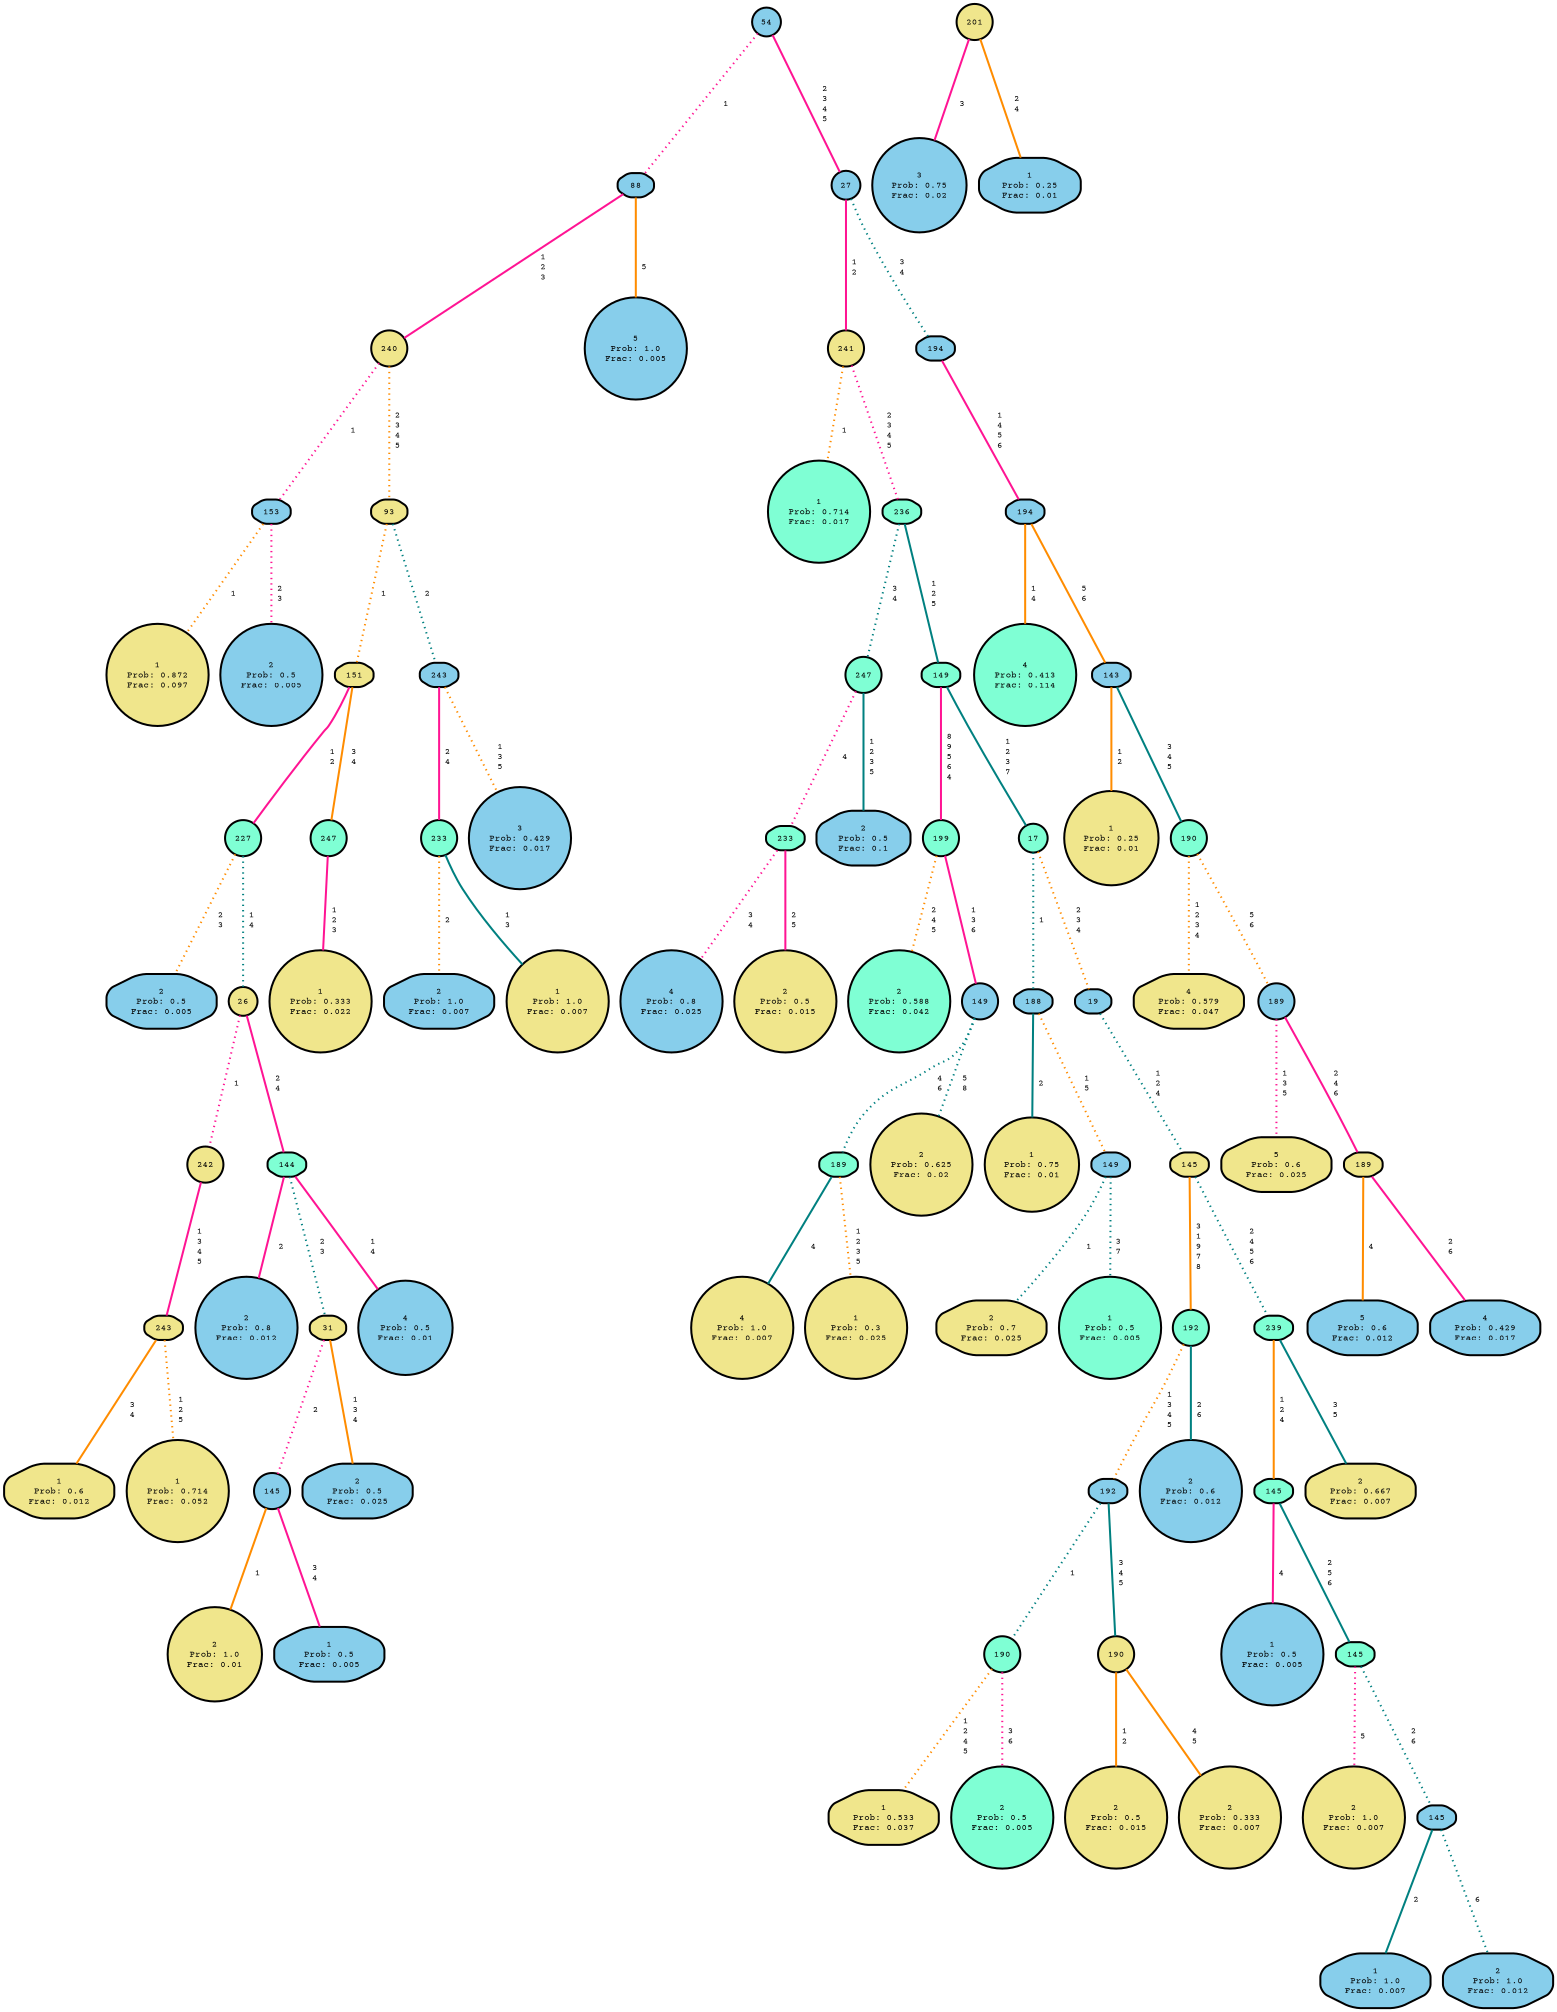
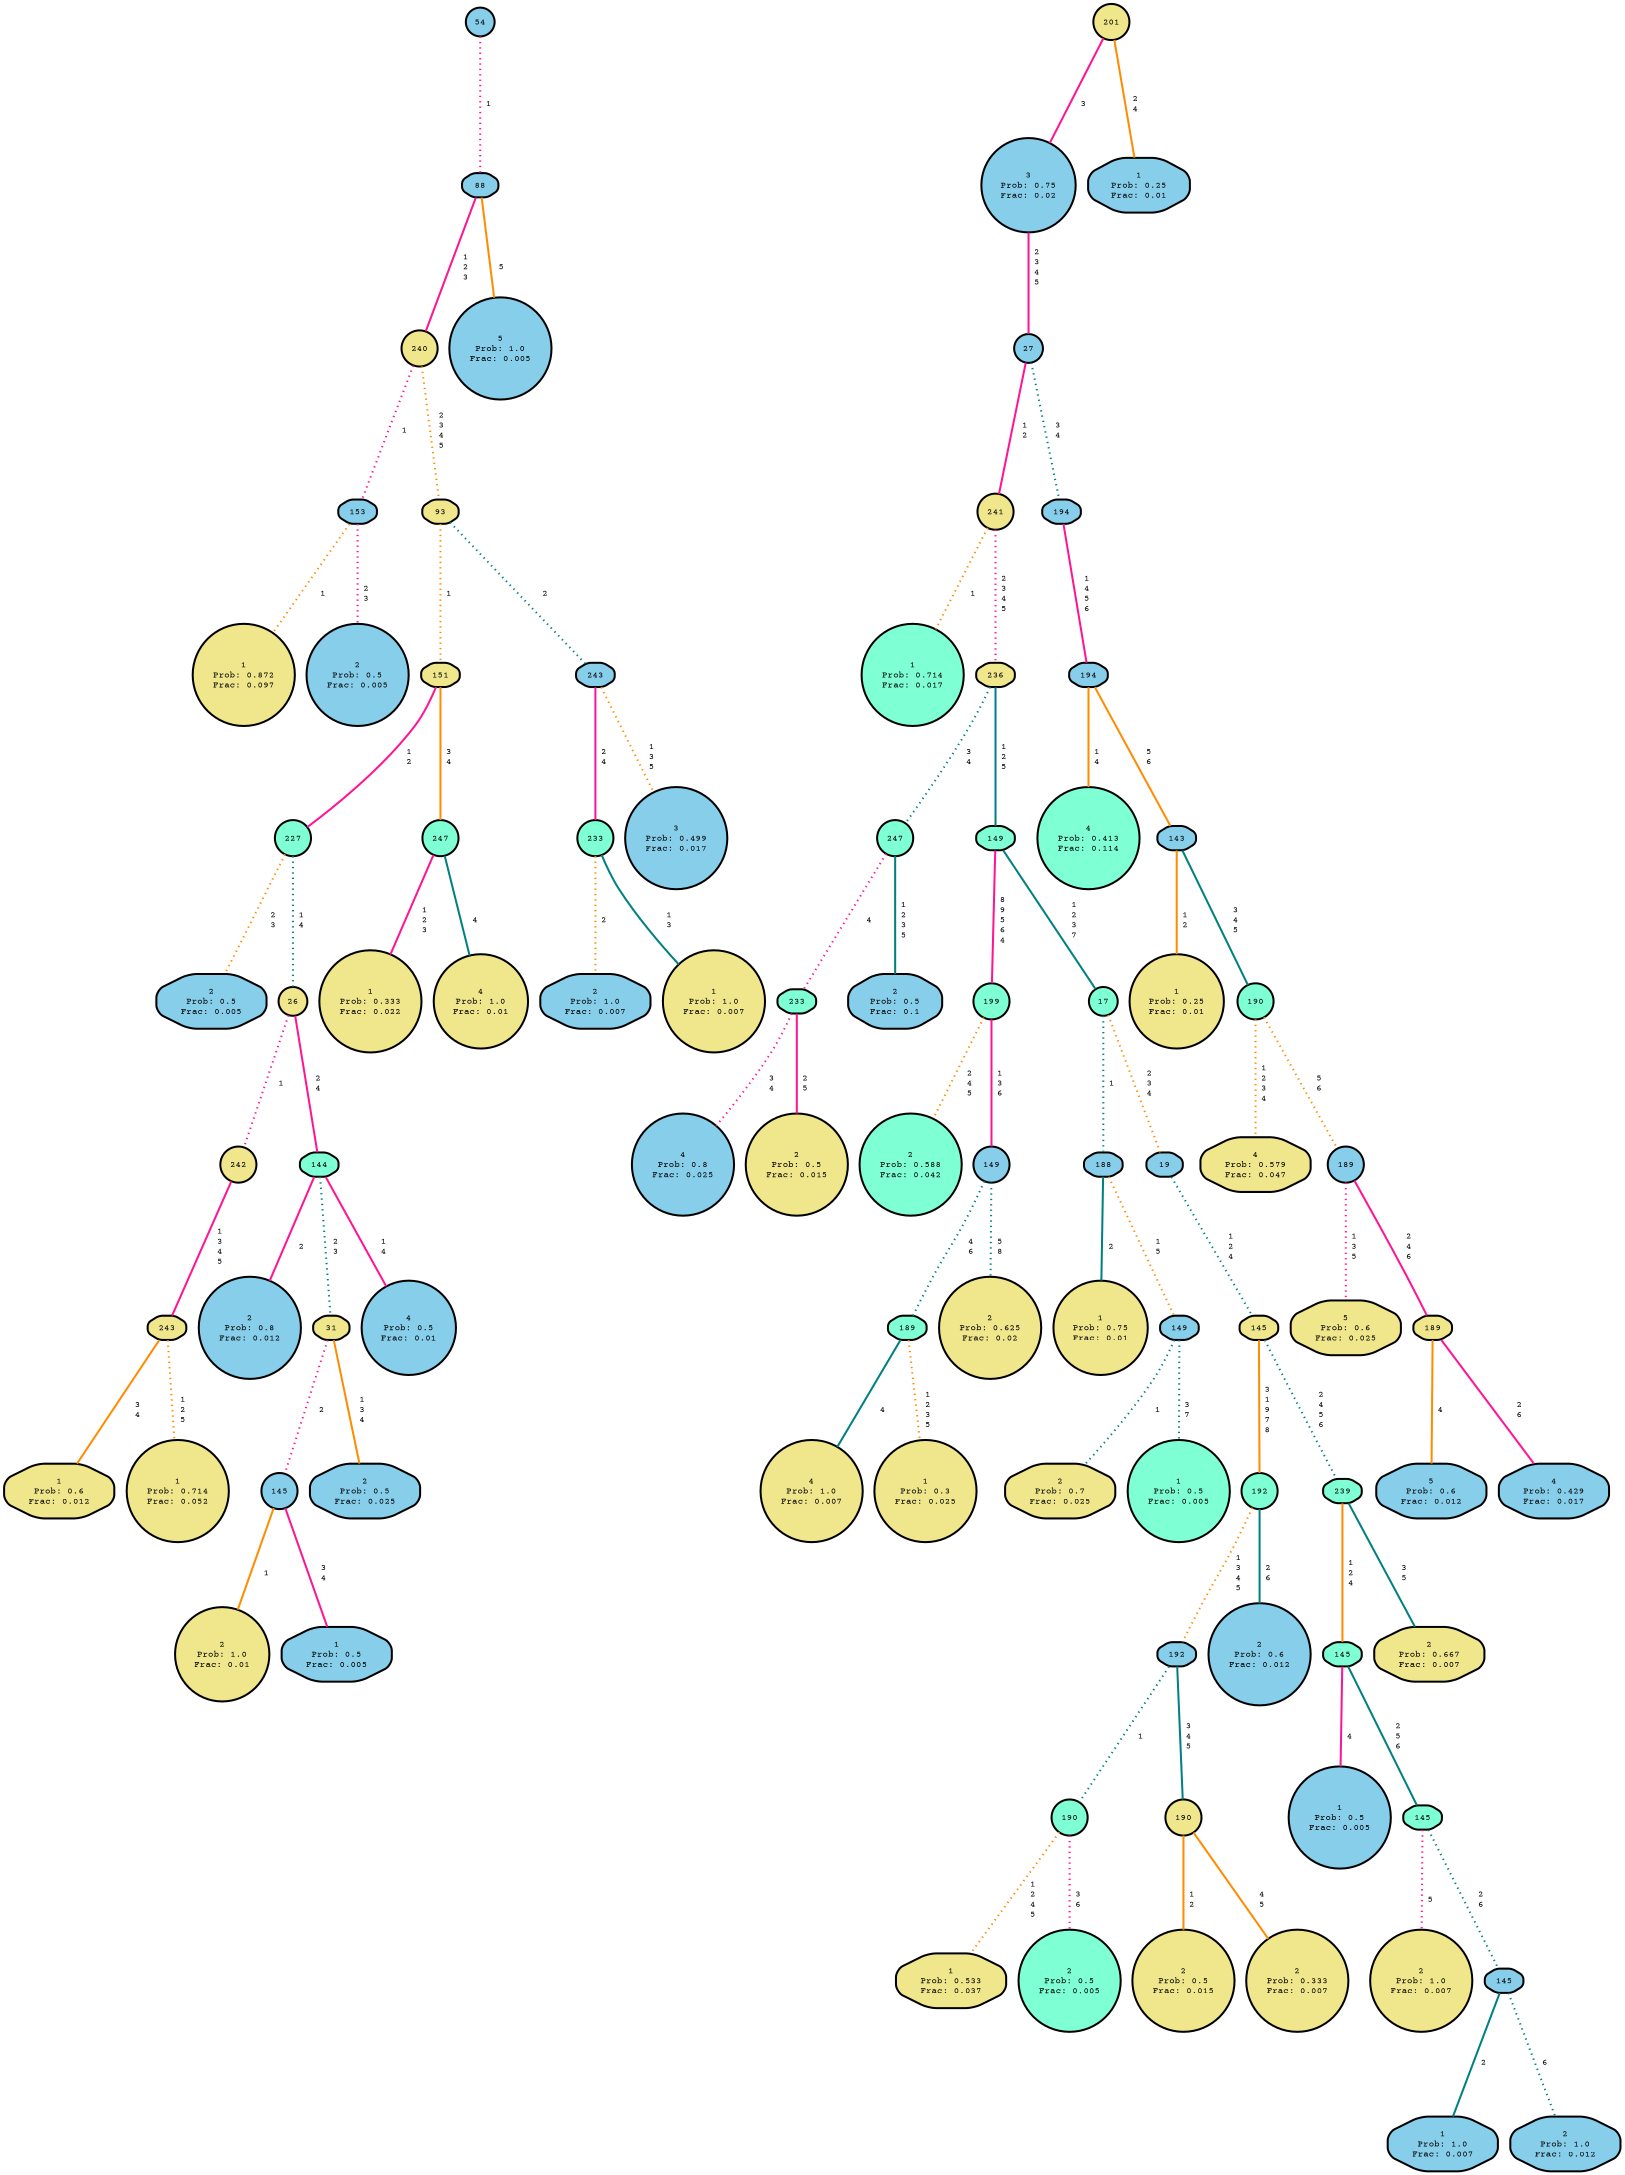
edge "54" -- "27": now "3 Prob: 0.75 Frac: 0.02" -- "27"
node "236": fillcolor aquamarine -> khaki
node "3 Prob: 0.429 Frac: 0.017": label "3 Prob: 0.429 Frac: 0.017" -> "3 Prob: 0.499 Frac: 0.017"
node "4 Prob: 1.0 Frac: 0.01": added
